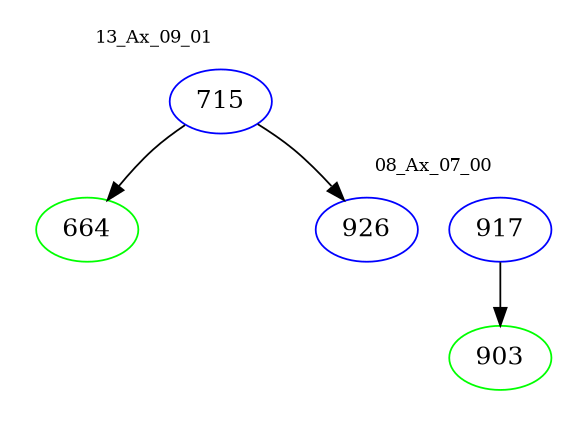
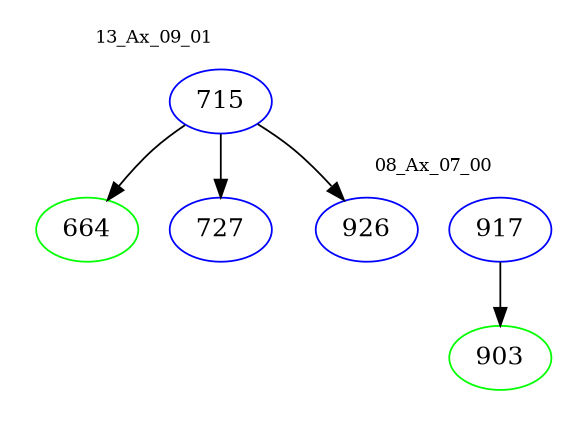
node "727": added
